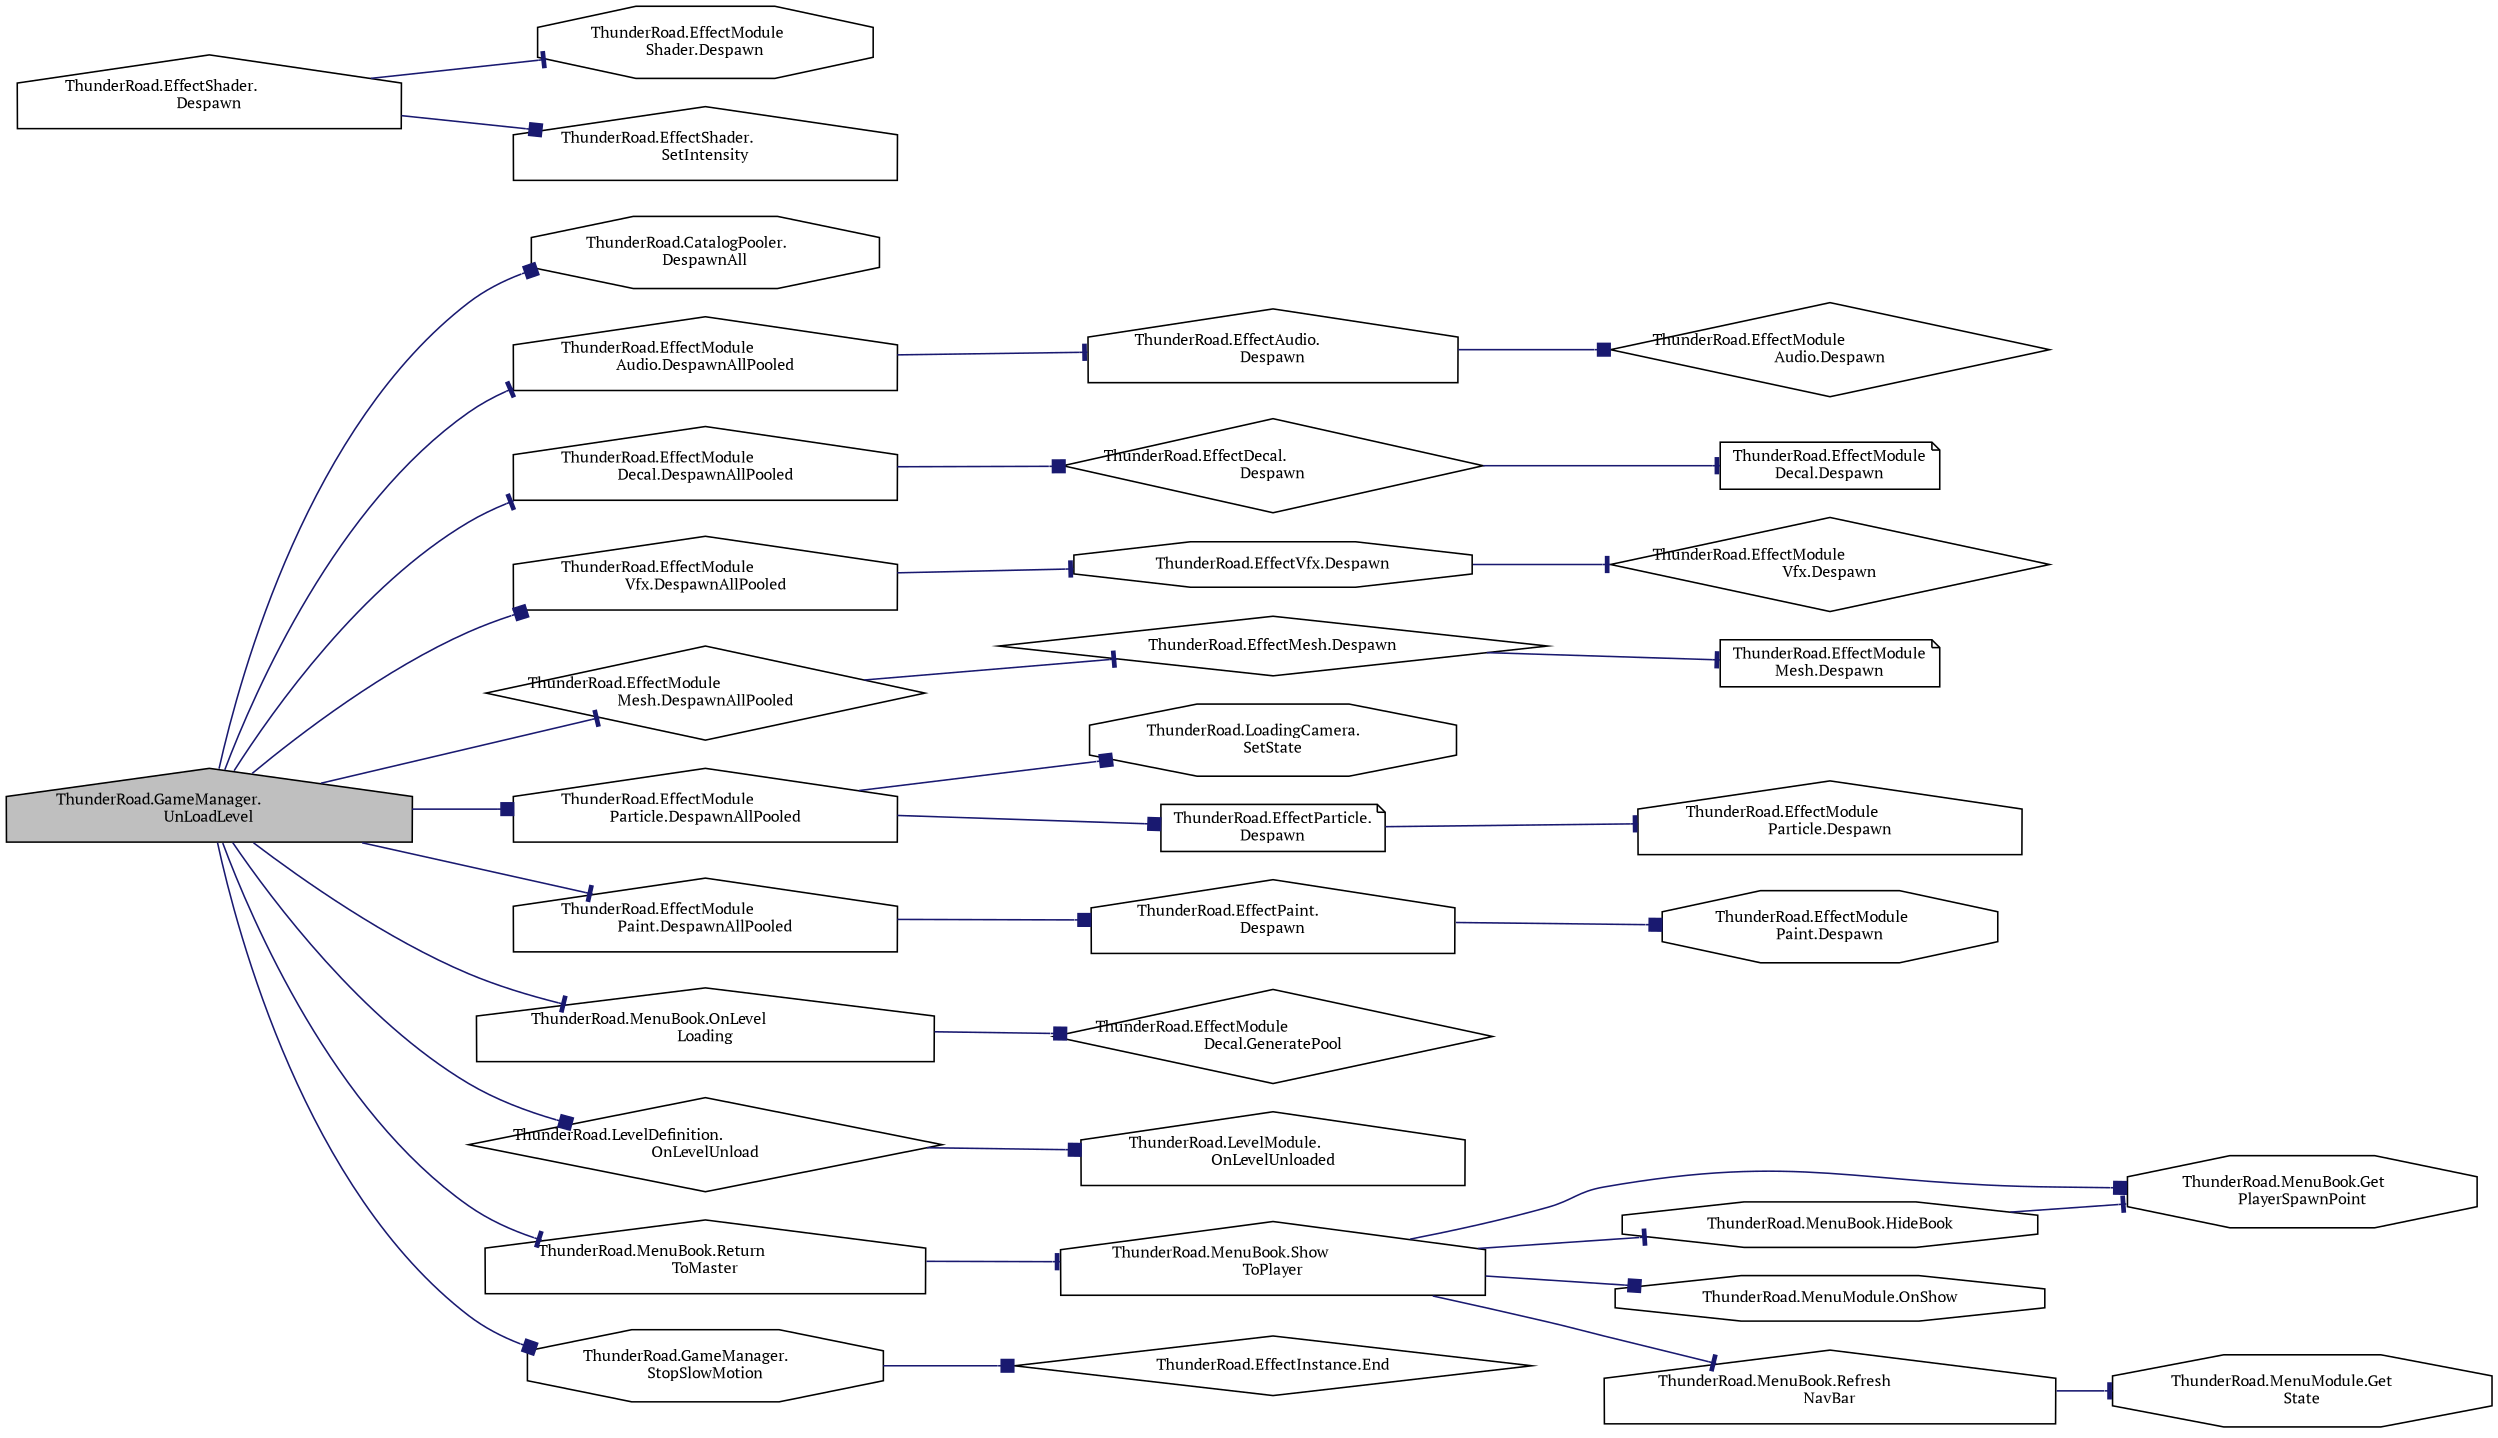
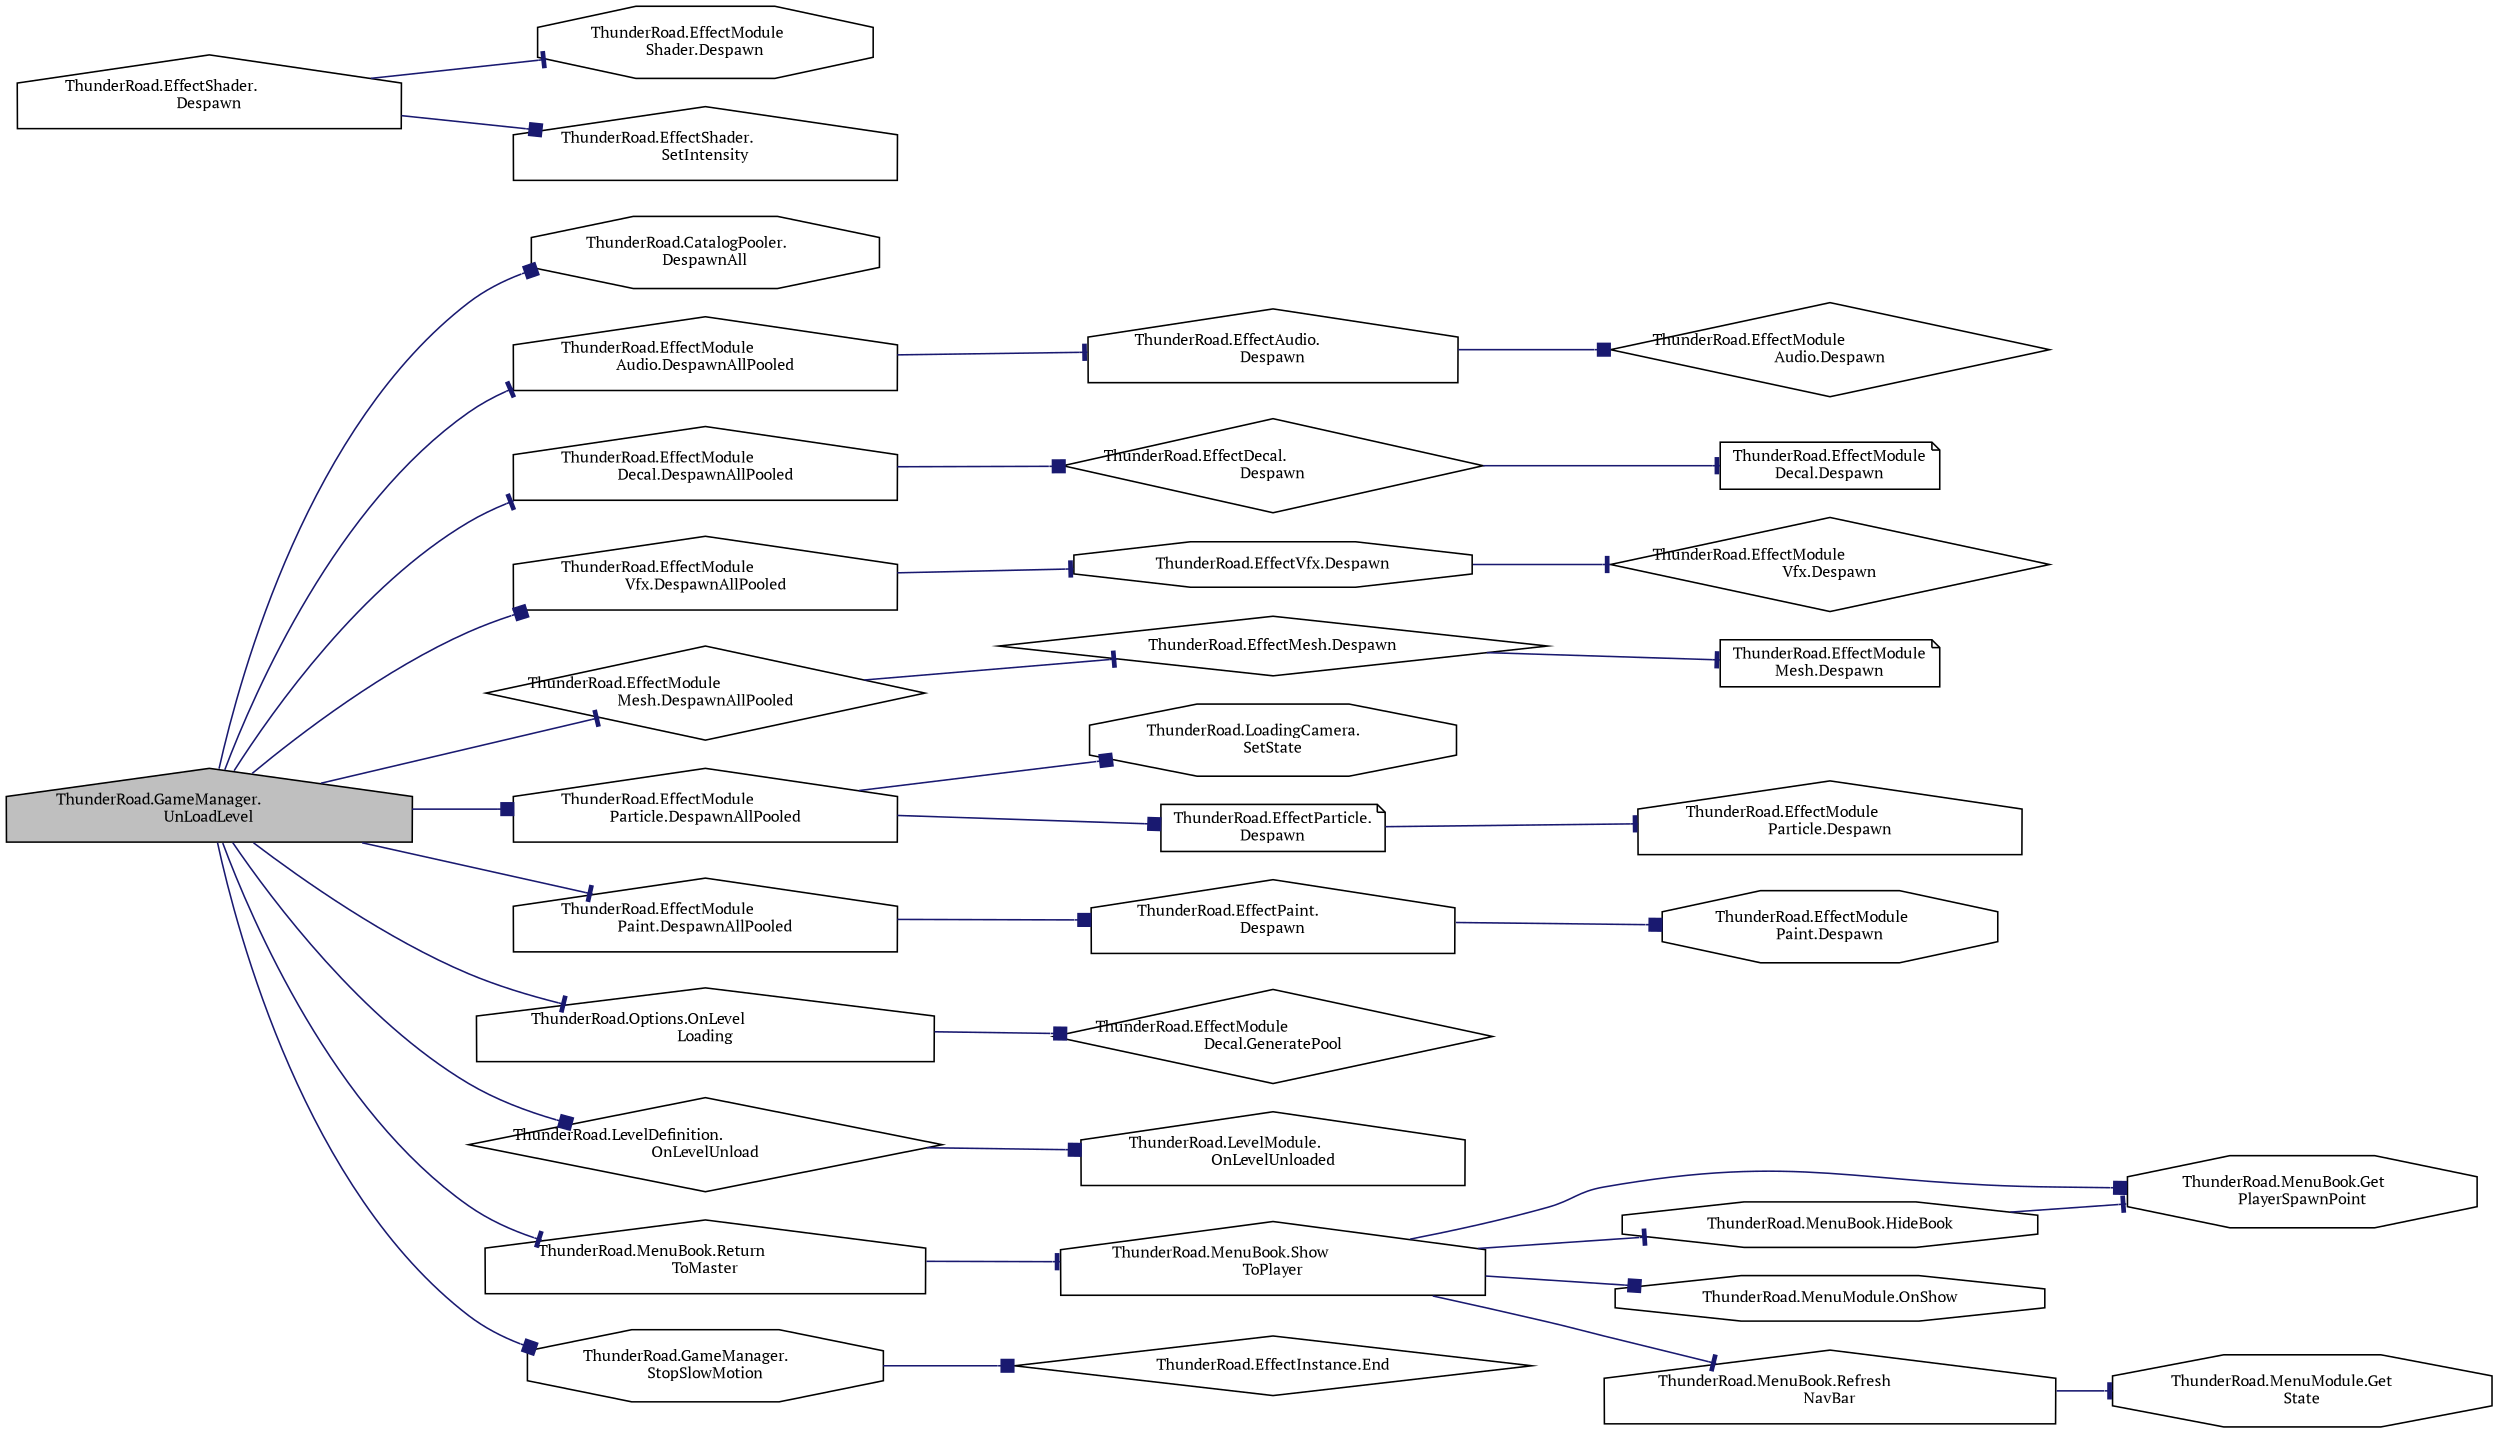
node "ThunderRoad.MenuBook.OnLevel Loading": label "ThunderRoad.MenuBook.OnLevel Loading" -> "ThunderRoad.Options.OnLevel Loading"
